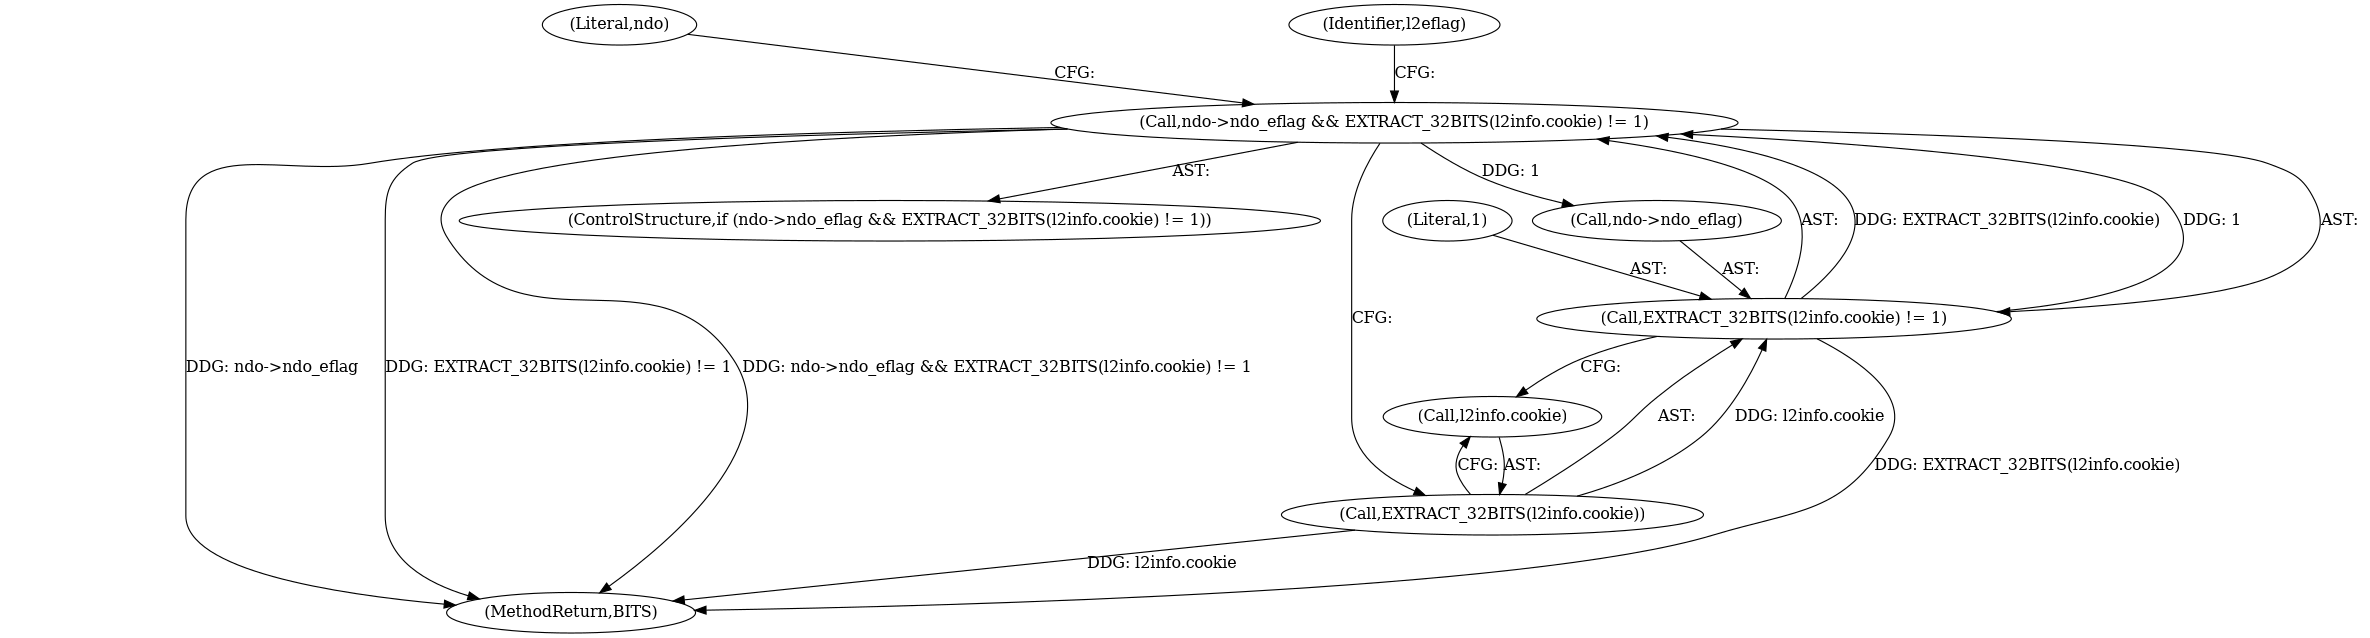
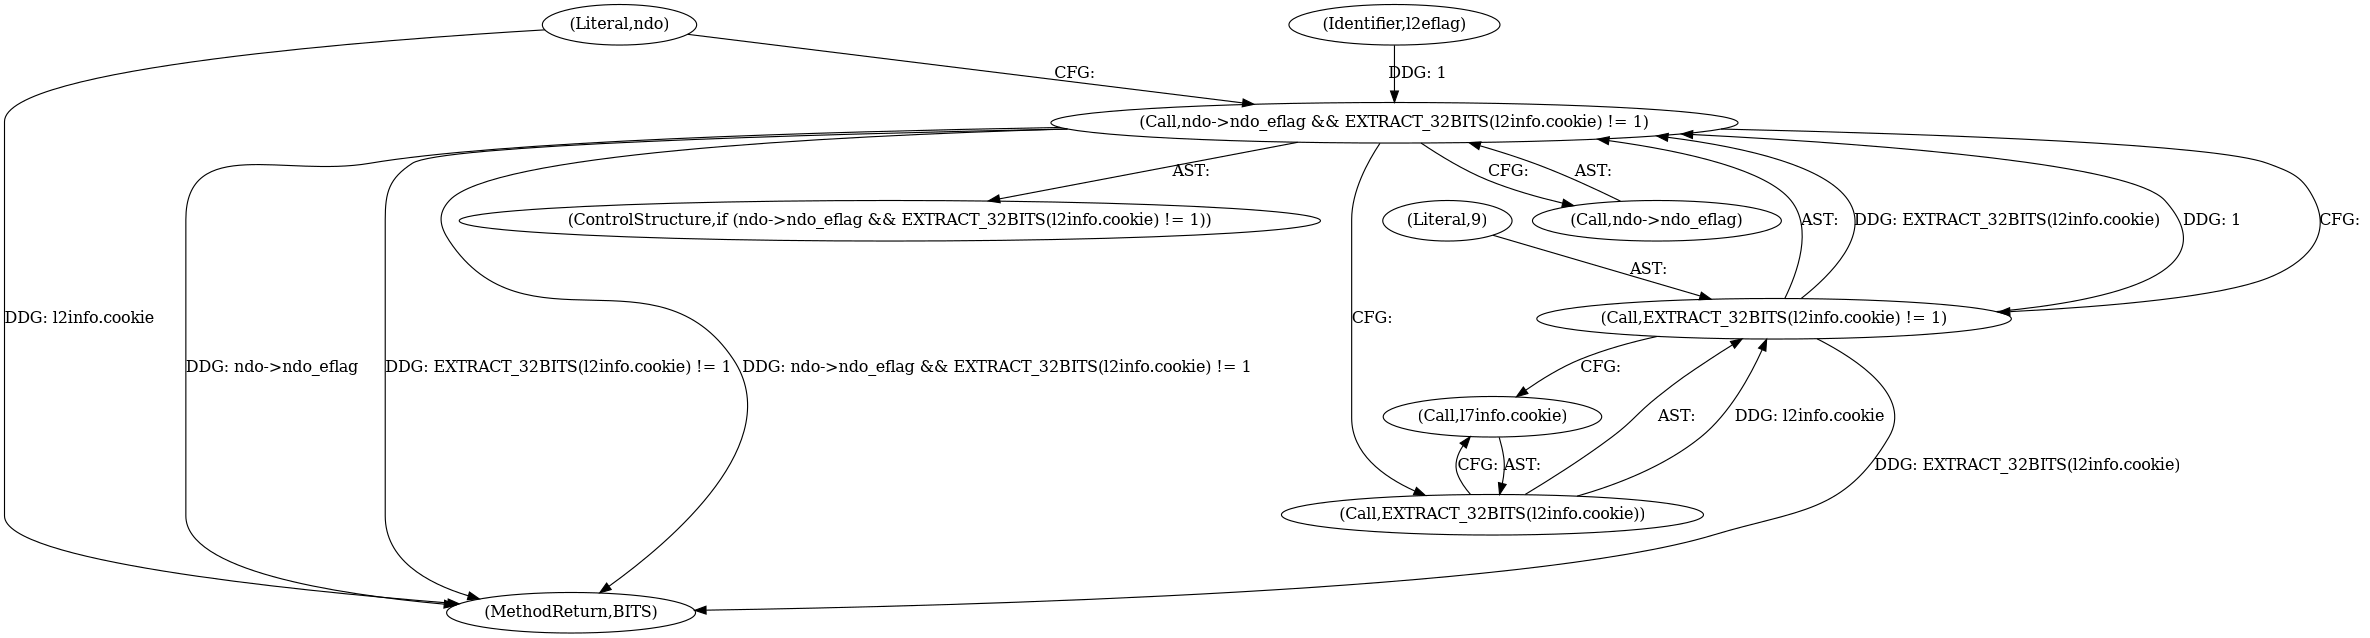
edge "(Identifier,l2eflag)" -> "(Call,ndo->ndo_eflag && EXTRACT_32BITS(l2info.cookie) != 1)": label "CFG: " -> "DDG: 1"
edge "(Call,ndo->ndo_eflag && EXTRACT_32BITS(l2info.cookie) != 1)" -> "(Call,ndo->ndo_eflag)": label "DDG: 1" -> "CFG: "
node "(Literal,1)": label "(Literal,1)" -> "(Literal,9)"
edge "(Call,ndo->ndo_eflag && EXTRACT_32BITS(l2info.cookie) != 1)" -> "(Call,EXTRACT_32BITS(l2info.cookie) != 1)": label "AST: " -> "CFG: "
edge "(Call,ndo->ndo_eflag)" -> "(Call,EXTRACT_32BITS(l2info.cookie) != 1)": now "(Call,ndo->ndo_eflag)" -> "(Call,ndo->ndo_eflag && EXTRACT_32BITS(l2info.cookie) != 1)"
node "(Call,l2info.cookie)": label "(Call,l2info.cookie)" -> "(Call,l7info.cookie)"
edge "(Call,EXTRACT_32BITS(l2info.cookie))" -> "(MethodReturn,BITS)": now "(Literal,ndo)" -> "(MethodReturn,BITS)"
